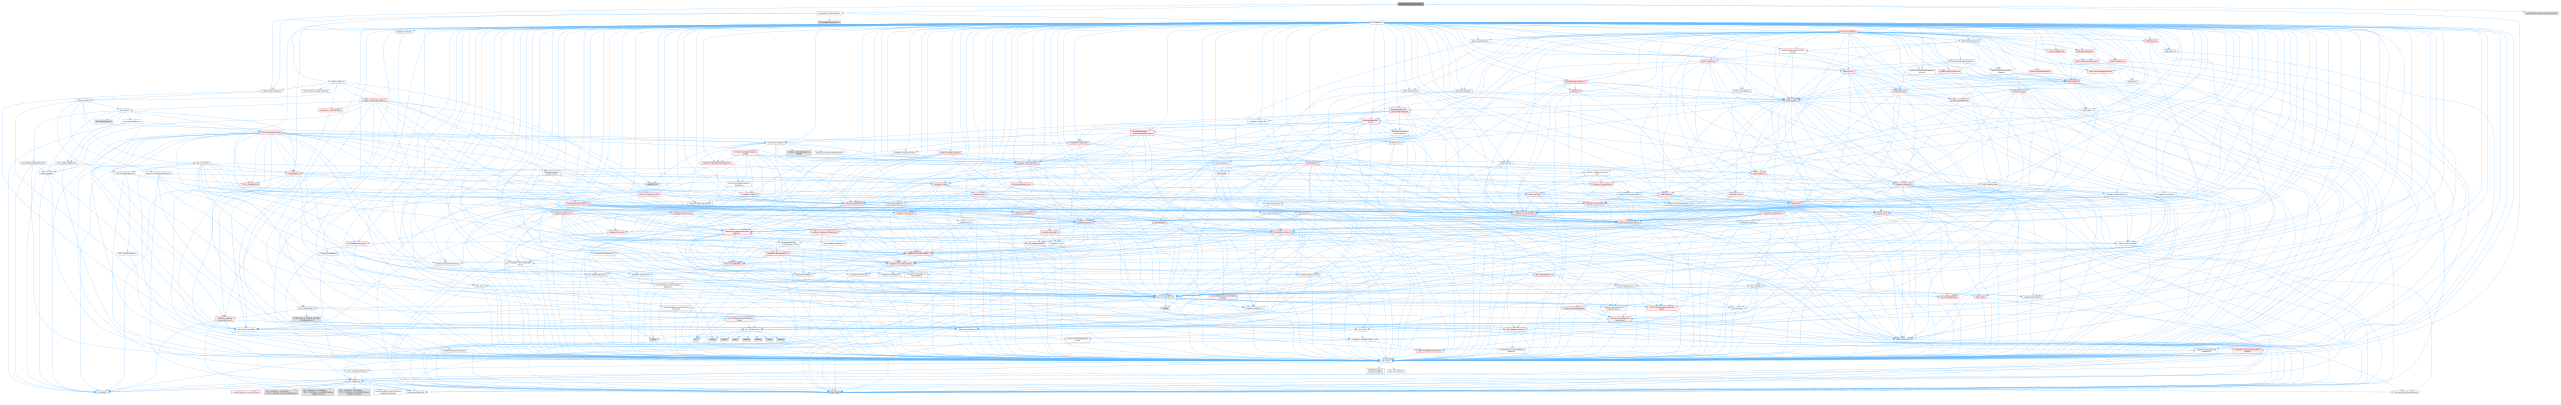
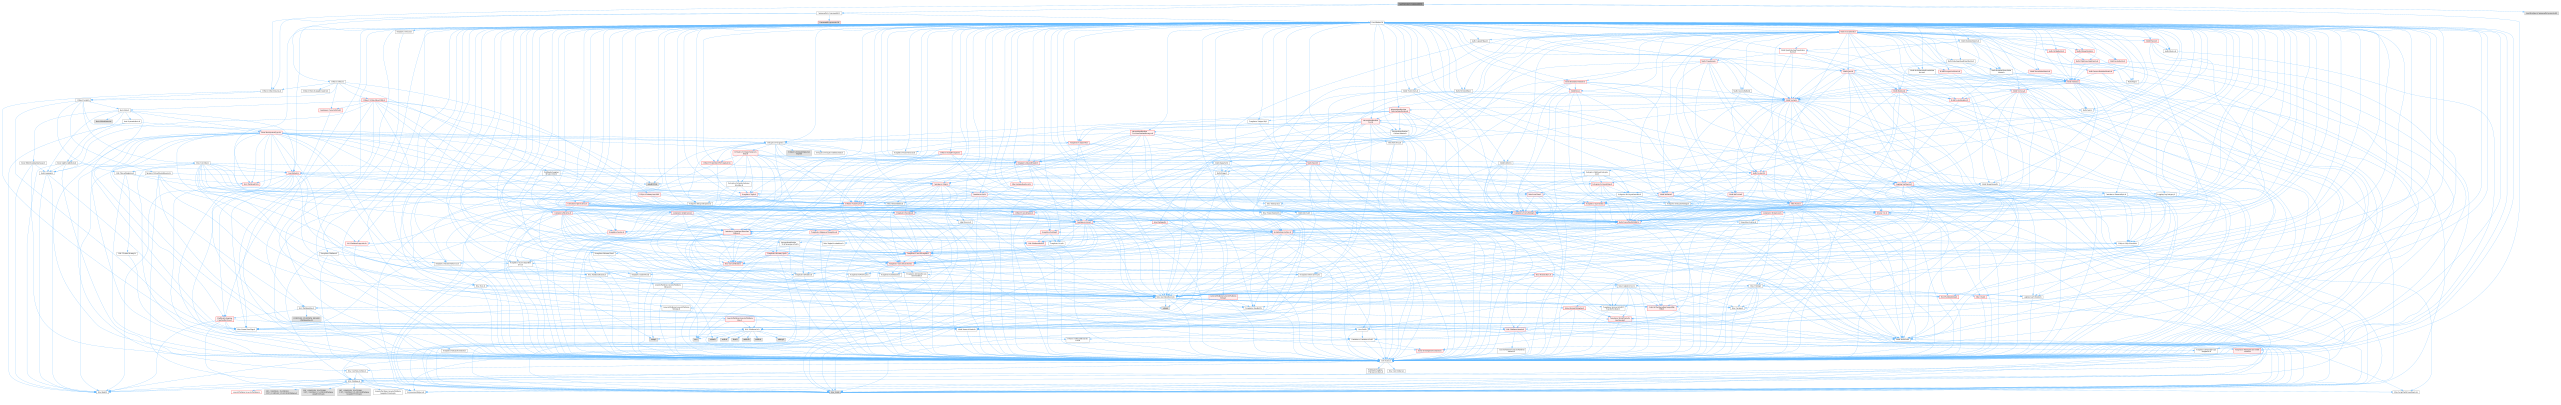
edge "Math/Rotator.h" -> "HAL/PlatformString.h": now "Math/Rotator.h" -> "UObject/ObjectVersion.h"
node "stdio.h": removed
